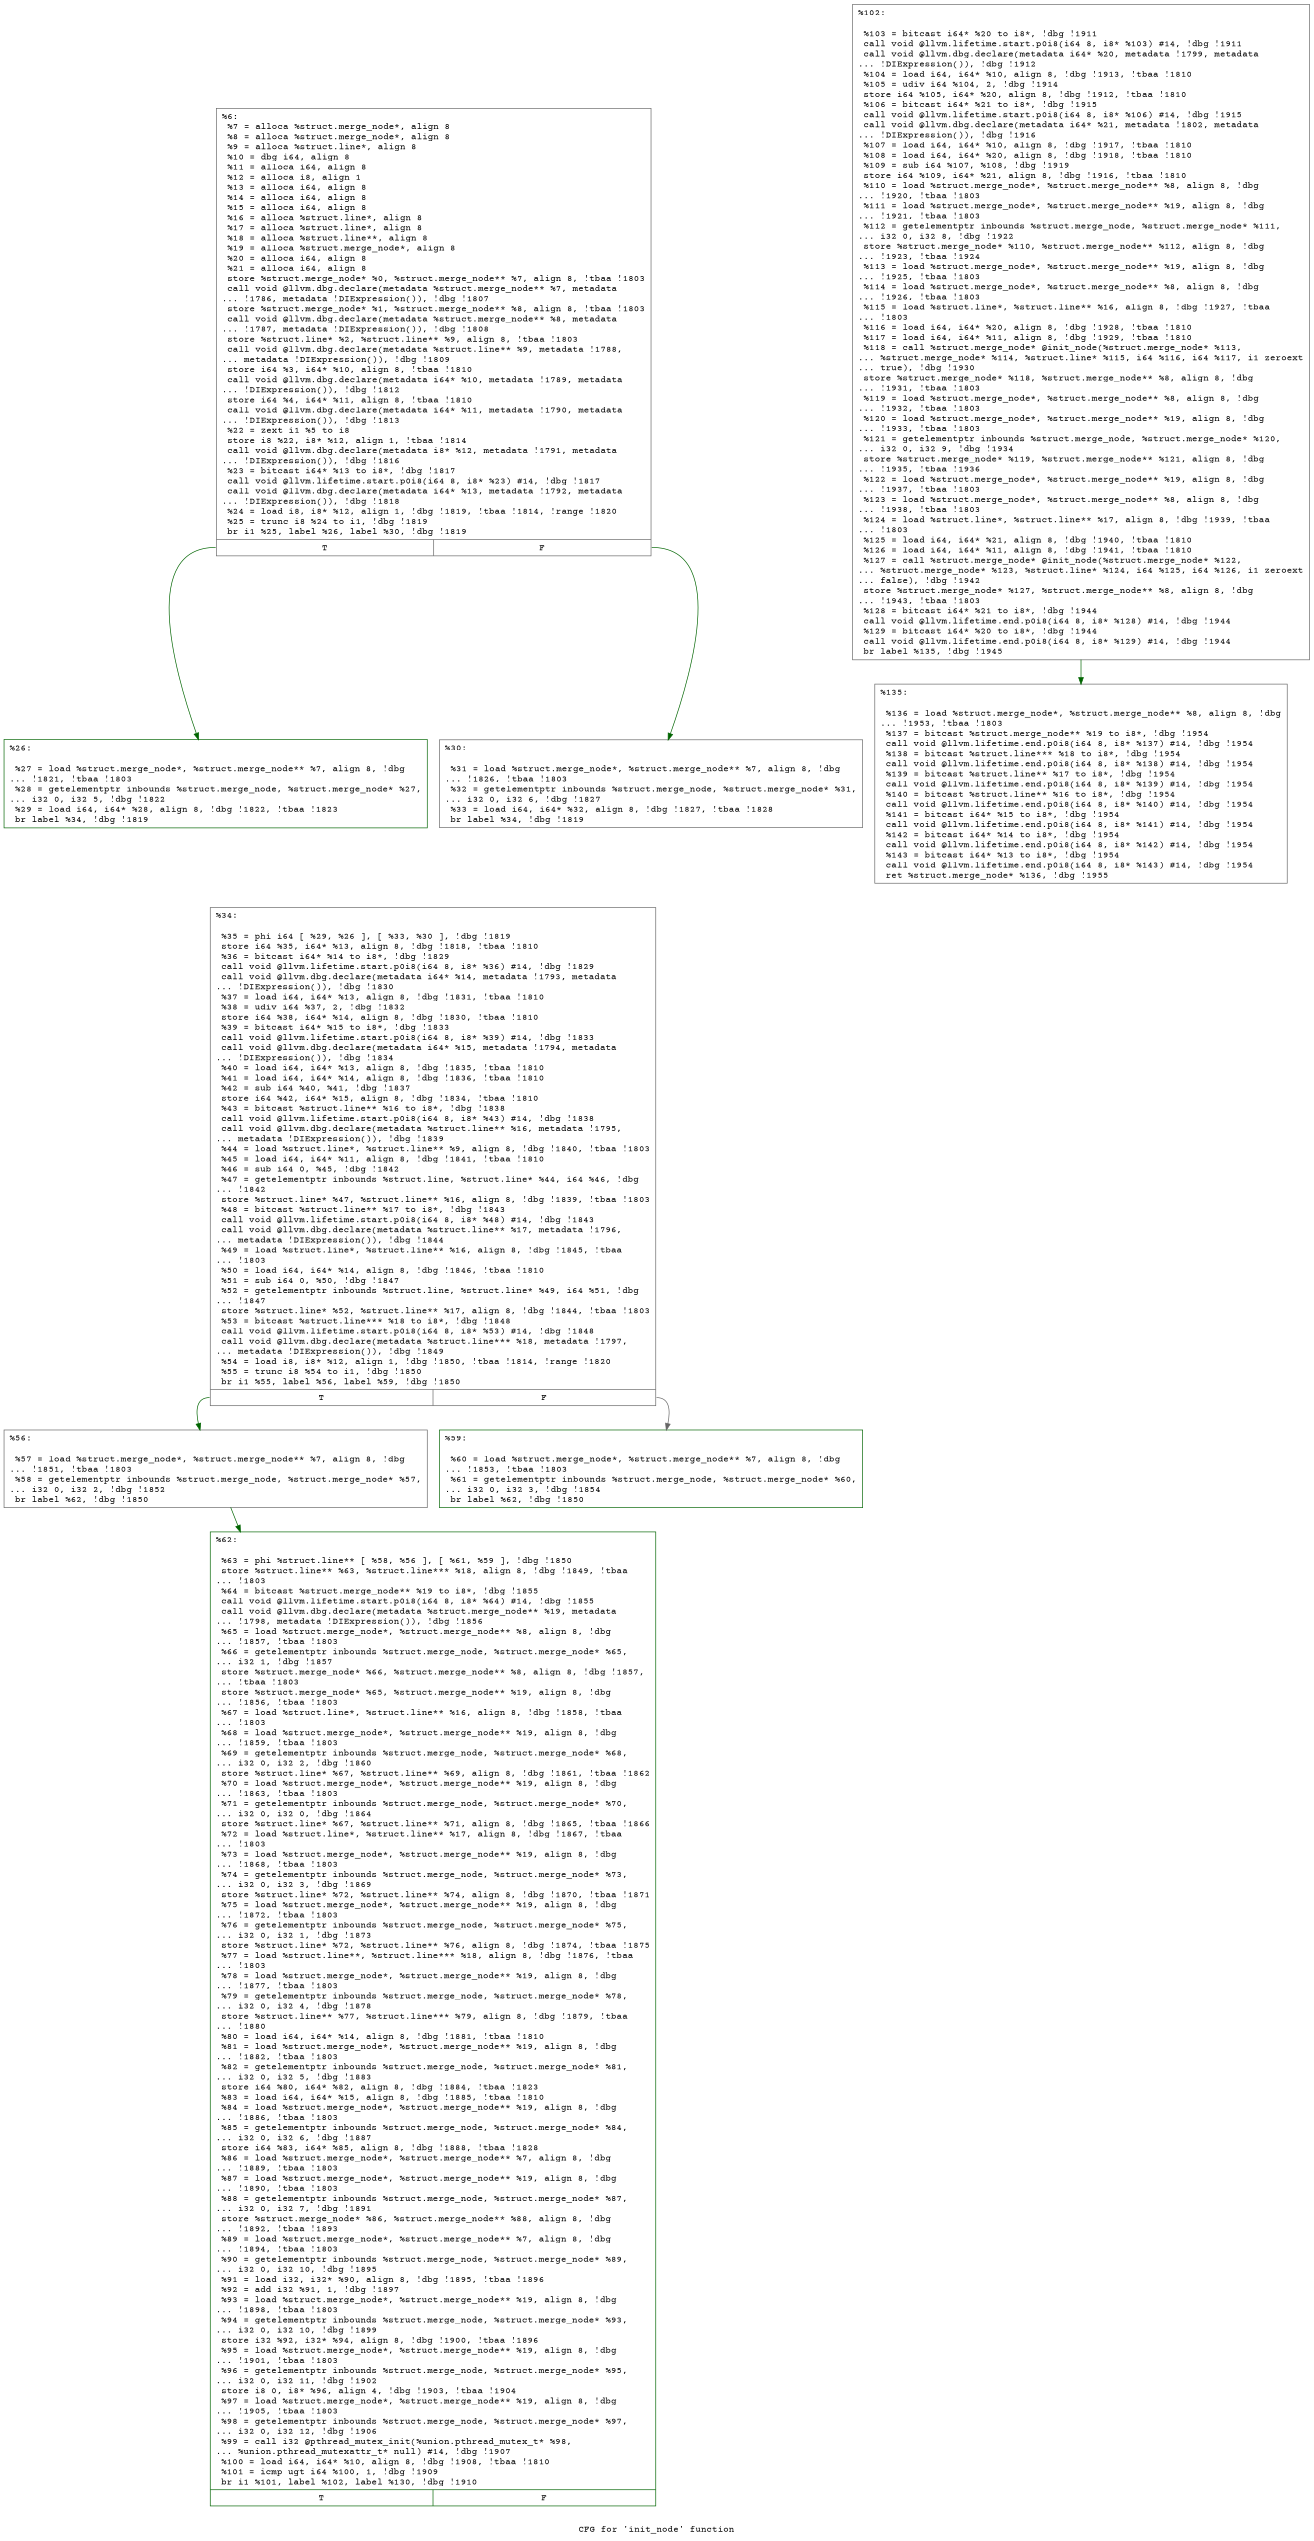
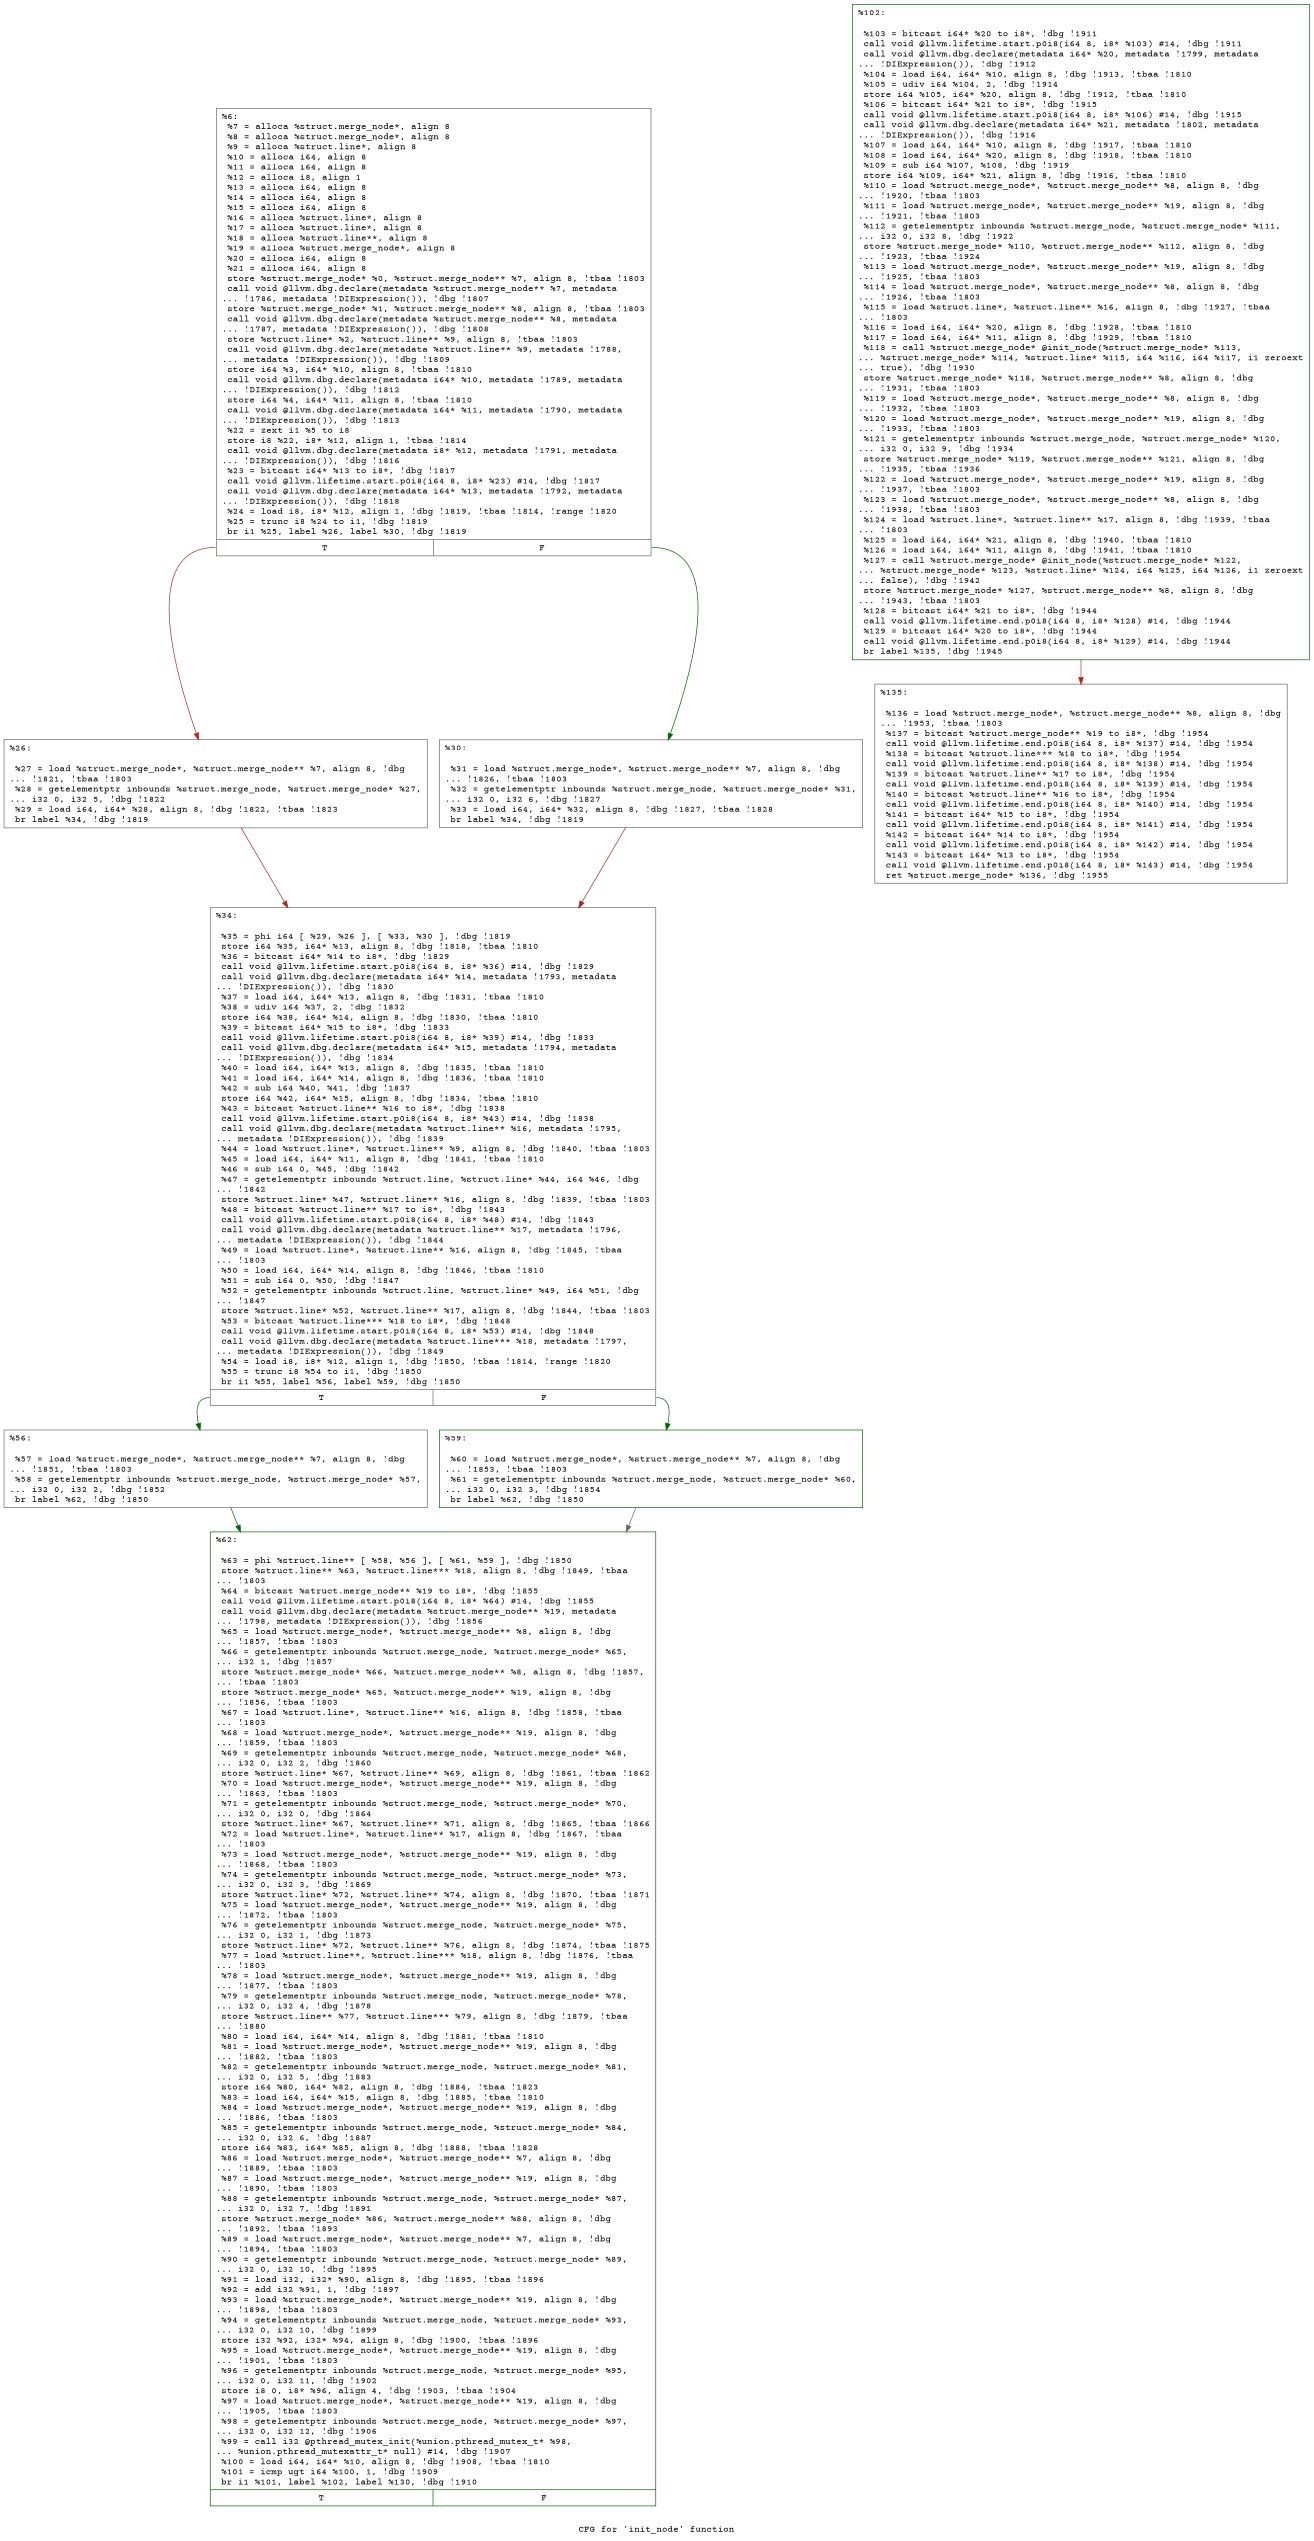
node "%6:": text "%10 = dbg i64, align 8" -> "%10 = alloca i64, align 8"
node "%102:": color gray40 -> darkgreen
edge "%6:" -> "%26:": color darkgreen -> brown
edge "%102:" -> "%135:": color darkgreen -> brown
node "%26:": color darkgreen -> gray40
edge "%26:" -> "%34:": added
edge "%30:" -> "%34:": added
edge "%34:" -> "%59:": color gray40 -> darkgreen
edge "%59:" -> "%62:": added
